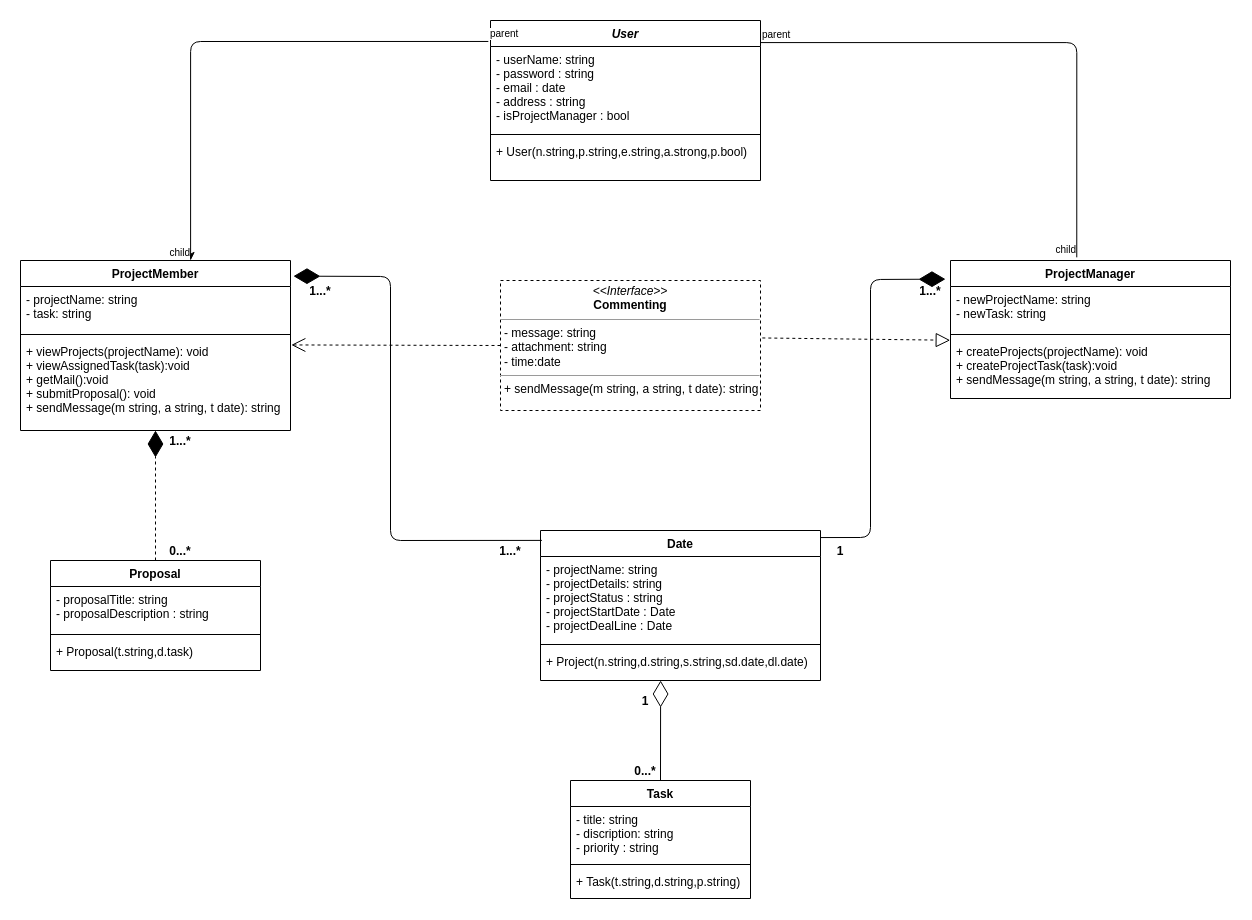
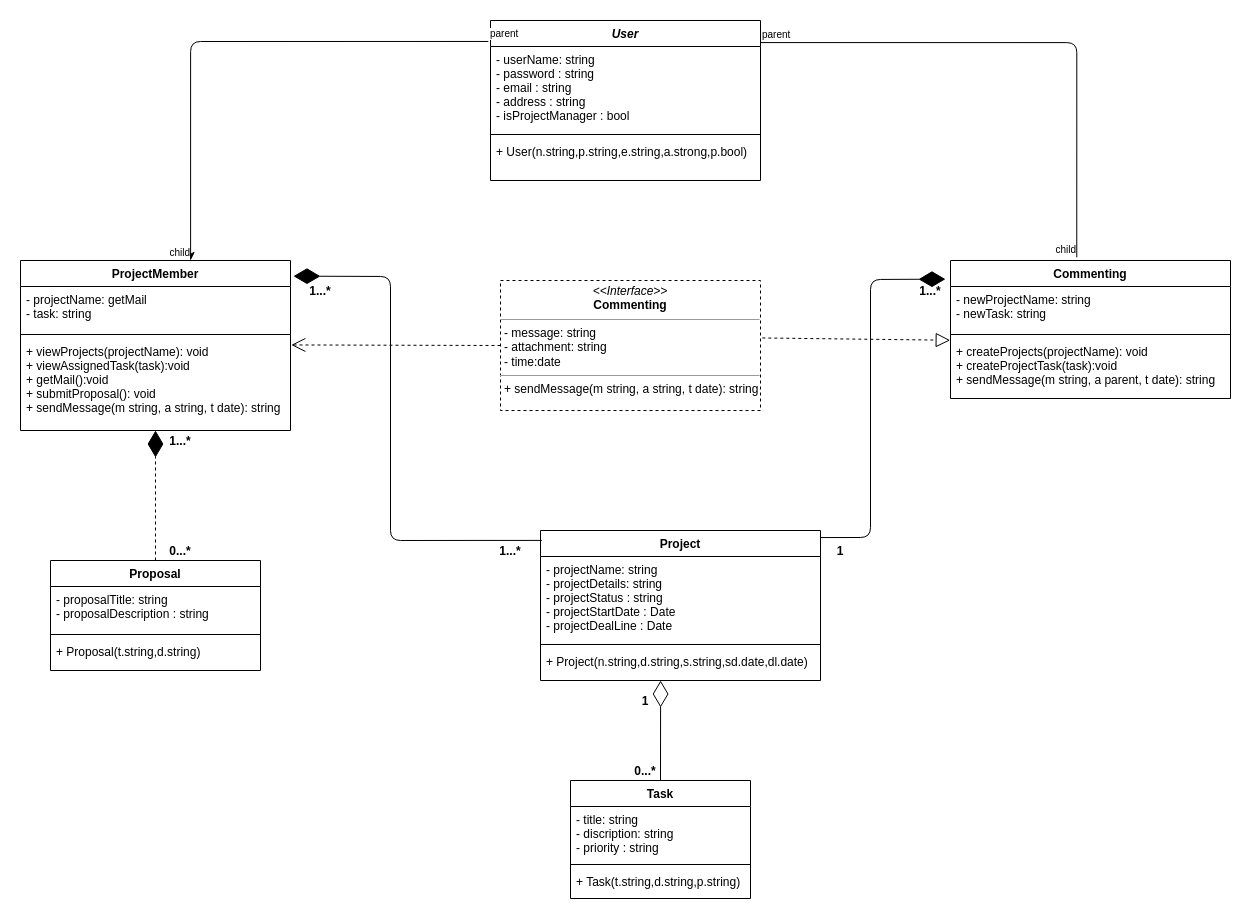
node "- userName: string - password : string - email : date - address : string - isProjectManager : bool": label "- userName: string - password : string - email : date - address : string - isProjectManager : bool" -> "- userName: string - password : string - email : string - address : string - isProjectManager : bool"
node "ProjectManager": label "ProjectManager" -> "Commenting"
node "- projectName: string - task: string": label "- projectName: string - task: string" -> "- projectName: getMail - task: string"
node "+ createProjects(projectName): void + createProjectTask(task):void + sendMessage(m string, a string, t date): string": label "+ createProjects(projectName): void + createProjectTask(task):void + sendMessage(m string, a string, t date): string" -> "+ createProjects(projectName): void + createProjectTask(task):void + sendMessage(m string, a parent, t date): string"
node "Date": label "Date" -> "Project"
node "+ Proposal(t.string,d.task)": label "+ Proposal(t.string,d.task)" -> "+ Proposal(t.string,d.string)"
